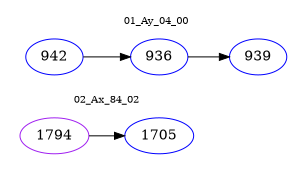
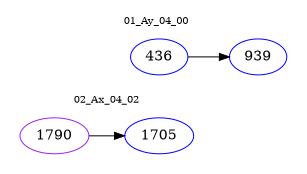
node "942": removed
node "936": label "936" -> "436"
cluster "02_Ax_84_02": label "02_Ax_84_02" -> "02_Ax_04_02"
node "1794": label "1794" -> "1790"
